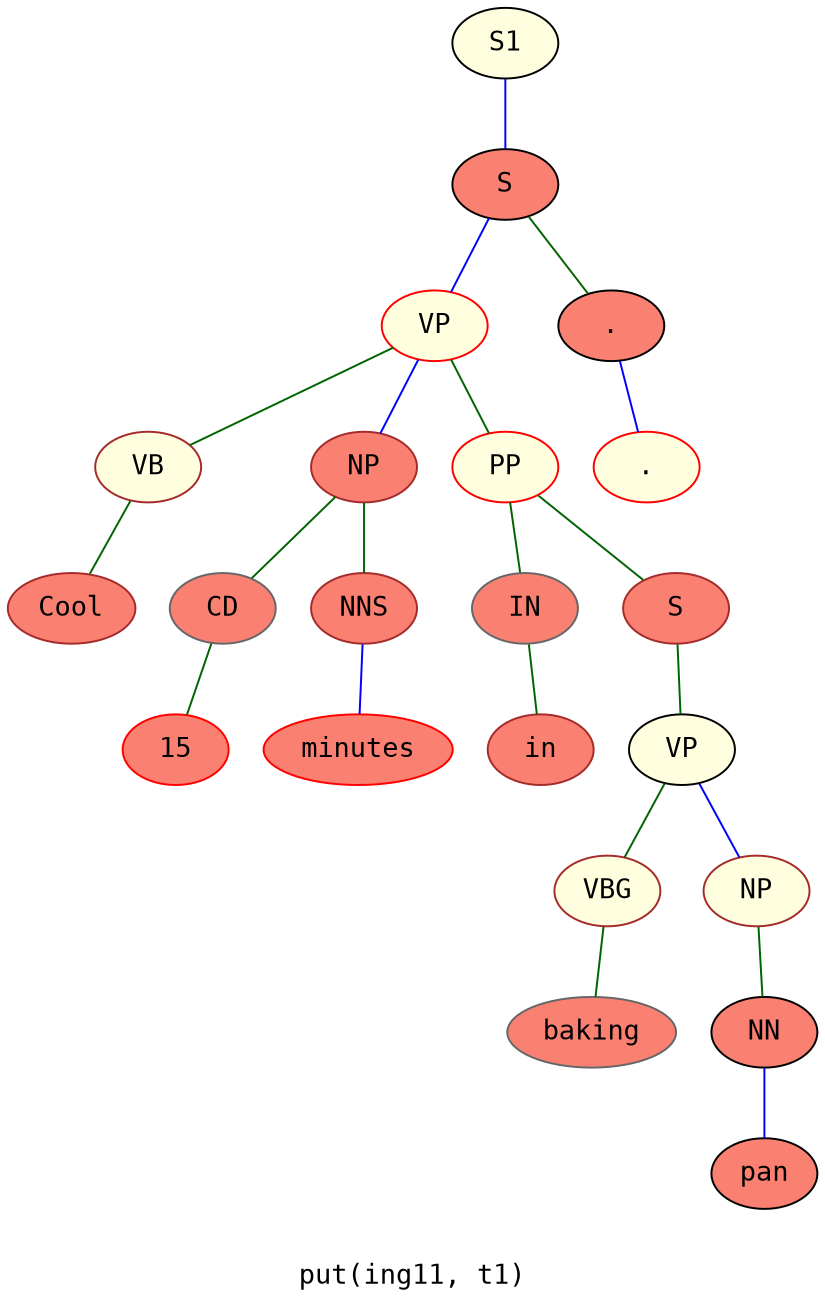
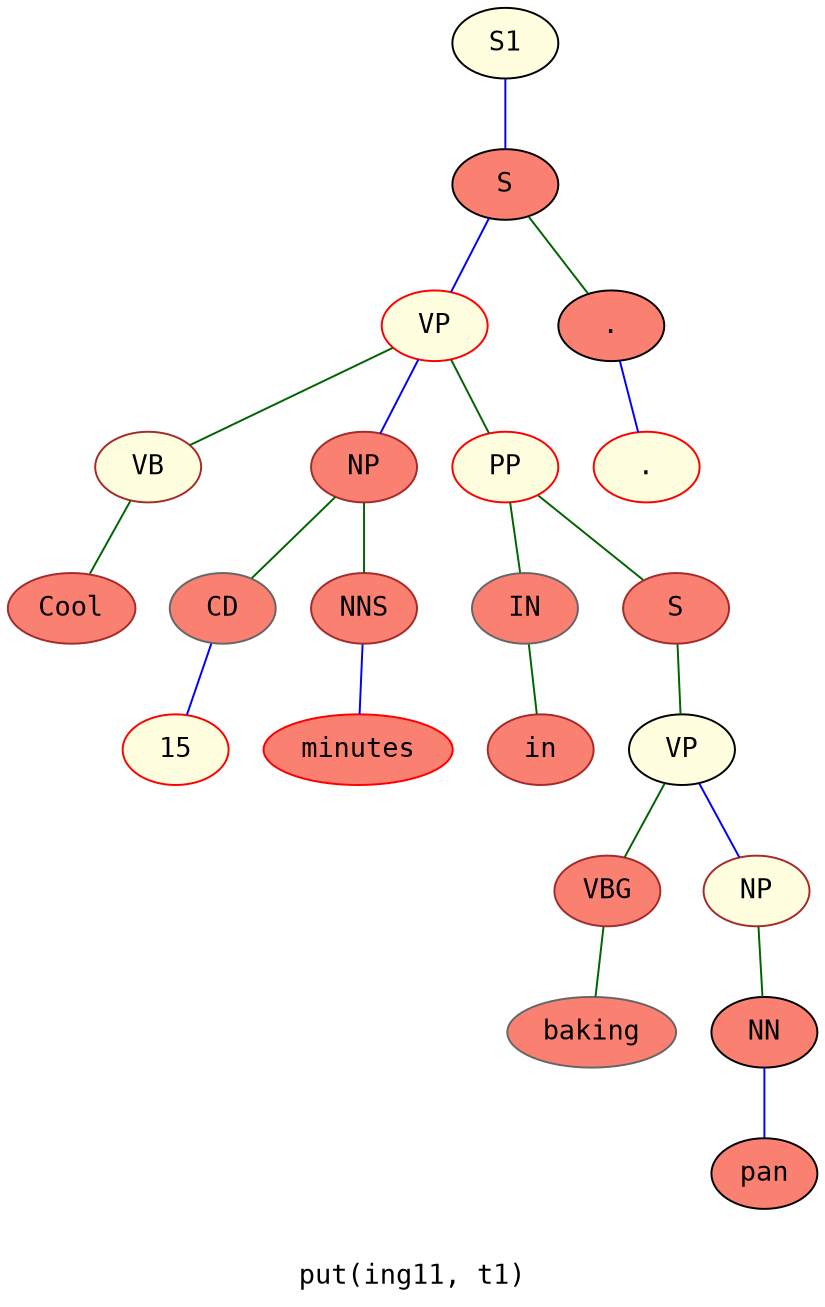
edge "CD" -- "15": color darkgreen -> blue
node "15": fillcolor salmon -> lightyellow
node "VBG": fillcolor lightyellow -> salmon
